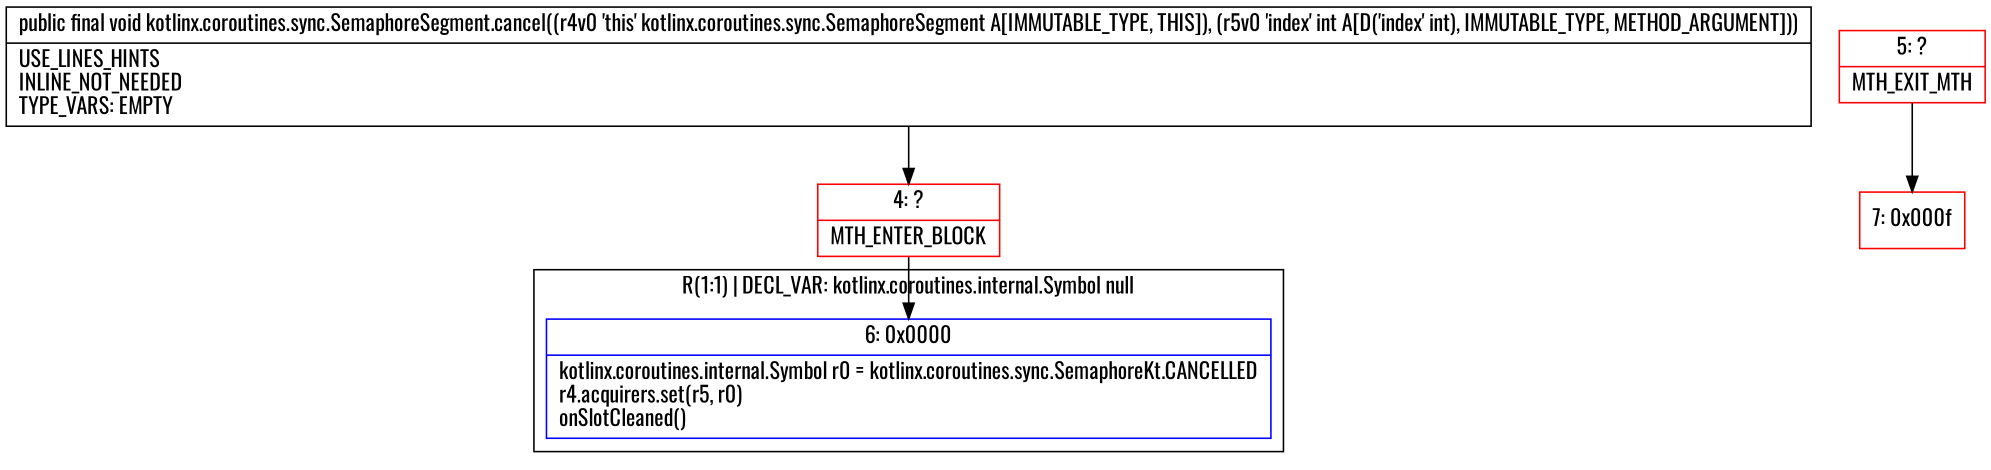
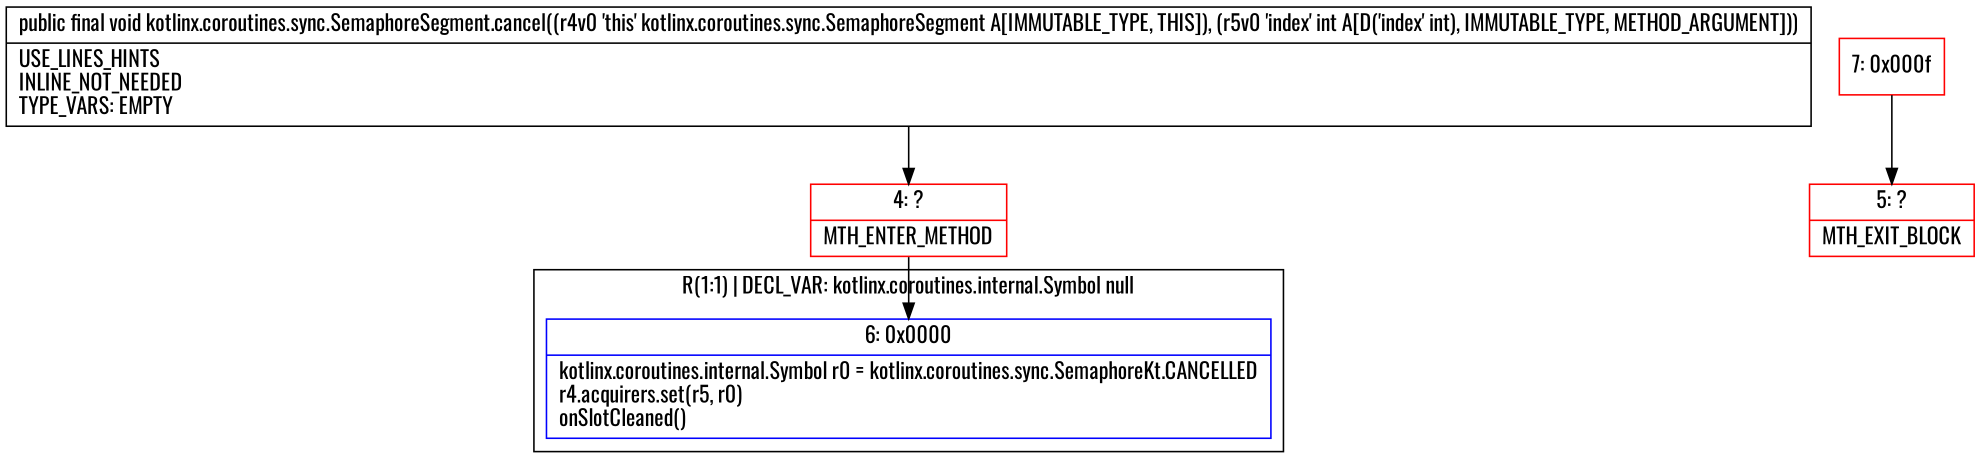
node "5: ?": text "MTH_EXIT_MTH" -> "MTH_EXIT_BLOCK"
edge "5: ?" -> "7: 0x000f": reversed
node "4: ?": text "MTH_ENTER_BLOCK" -> "MTH_ENTER_METHOD"
